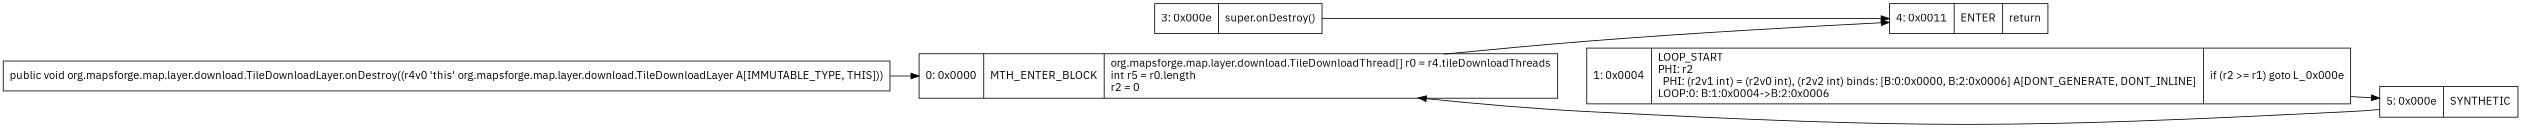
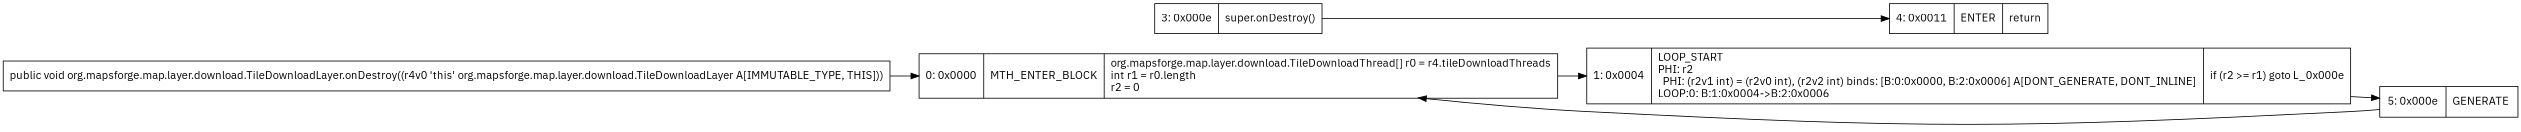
edge "0: 0x0000" -> "4: 0x0011": now "0: 0x0000" -> "1: 0x0004"
node "0: 0x0000": text "int r5 = r0.length" -> "int r1 = r0.length"
node "5: 0x000e": text "SYNTHETIC" -> "GENERATE"
